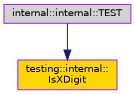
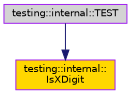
node "internal::internal::TEST": label "internal::internal::TEST" -> "testing::internal::TEST"
